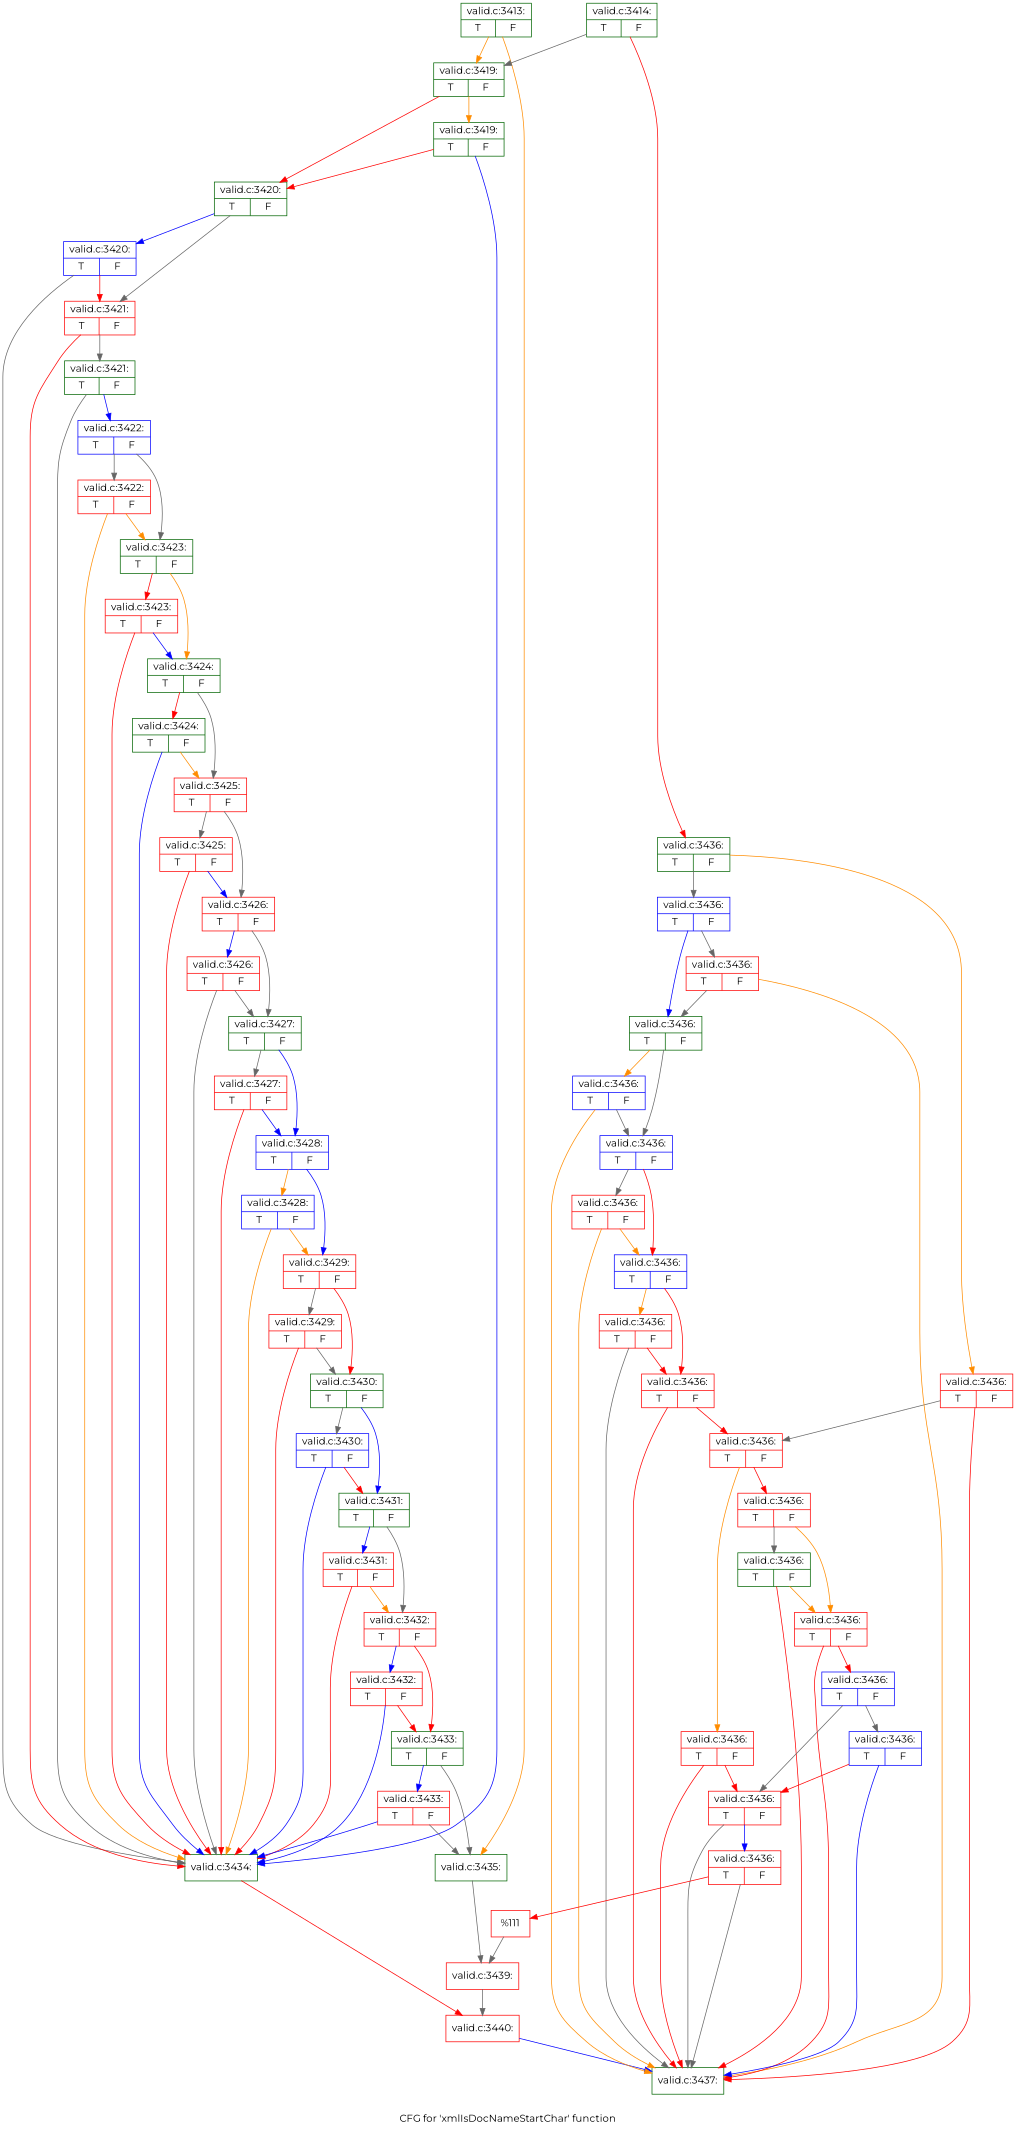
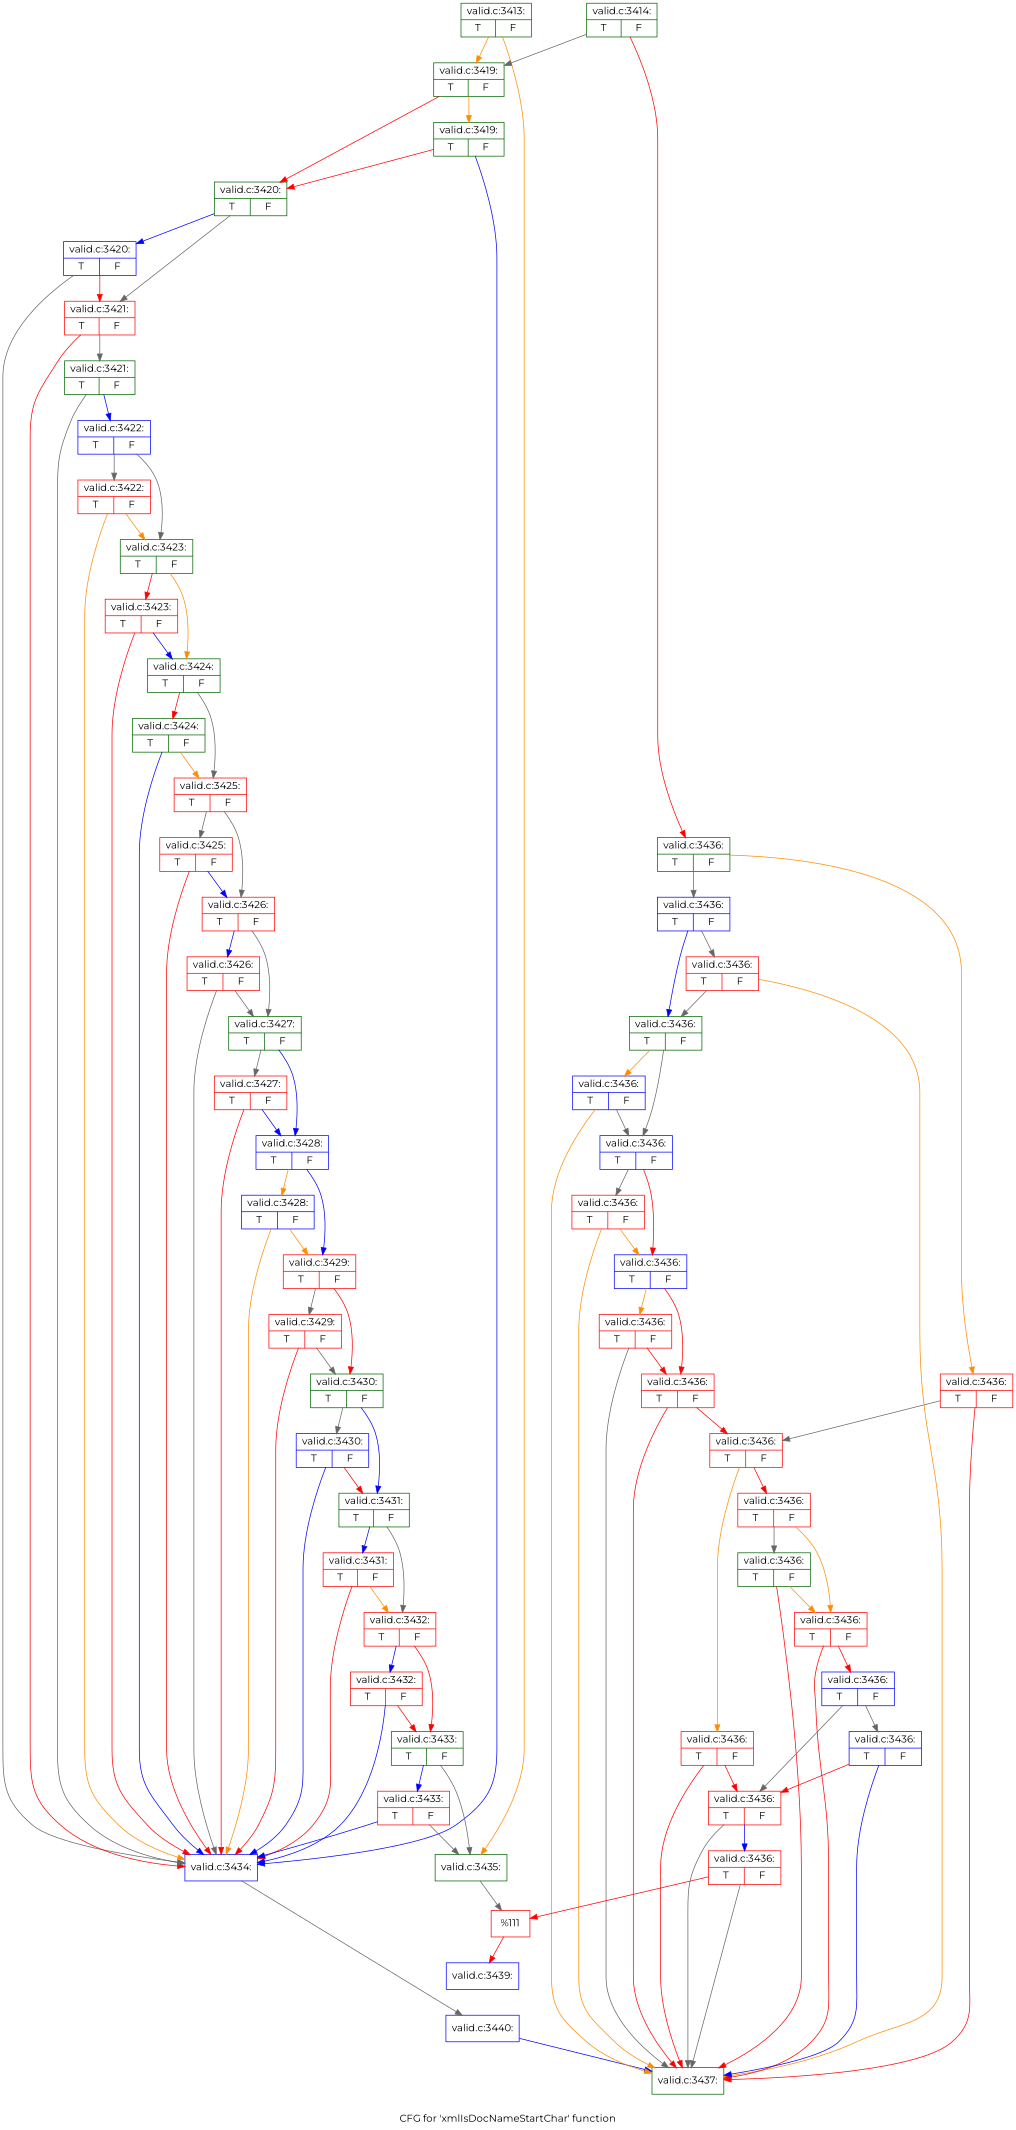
node "valid.c:3434:": color darkgreen -> blue
edge "valid.c:3435:" -> "valid.c:3439:": now "valid.c:3435:" -> "%111"
edge "valid.c:3434:" -> "valid.c:3440:": color red -> gray40
edge "%111" -> "valid.c:3439:": color gray40 -> red
node "valid.c:3439:": color red -> blue
edge "valid.c:3439:" -> "valid.c:3440:": removed
node "valid.c:3440:": color red -> blue
